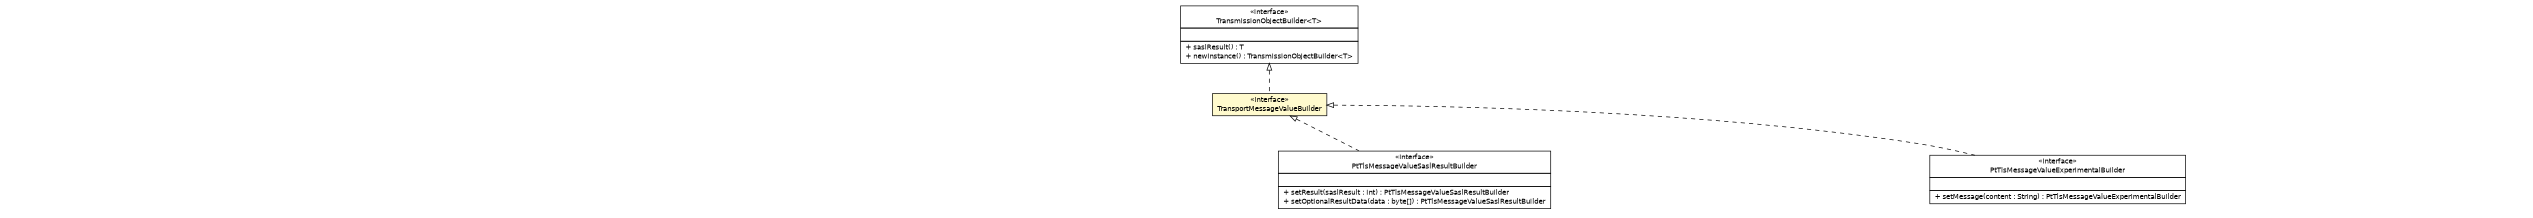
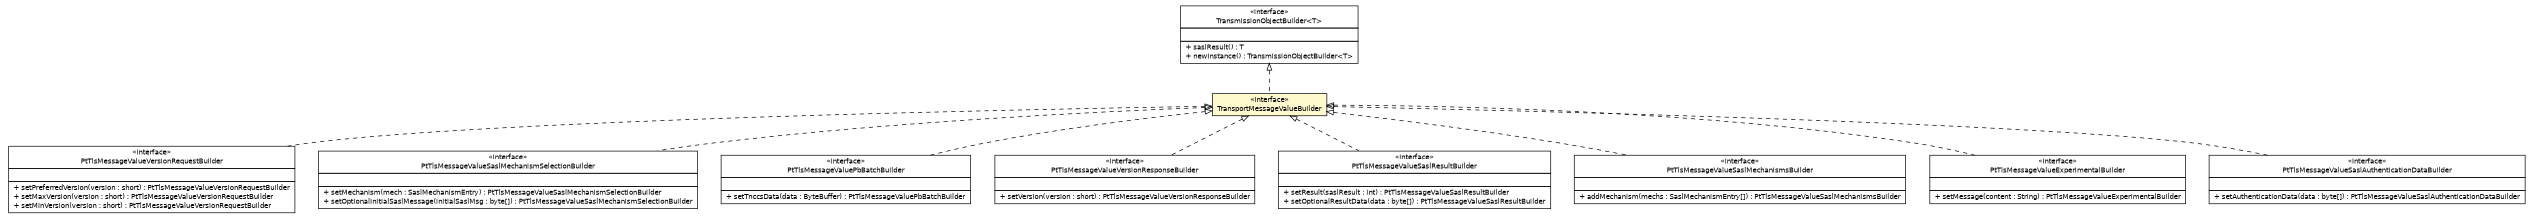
node "PtTlsMessageValueVersionRequestBuilder": added
node "PtTlsMessageValueSaslMechanismSelectionBuilder": added
node "PtTlsMessageValuePbBatchBuilder": added
node "PtTlsMessageValueVersionResponseBuilder": added
node "PtTlsMessageValueSaslMechanismsBuilder": added
node "PtTlsMessageValueSaslAuthenticationDataBuilder": added
